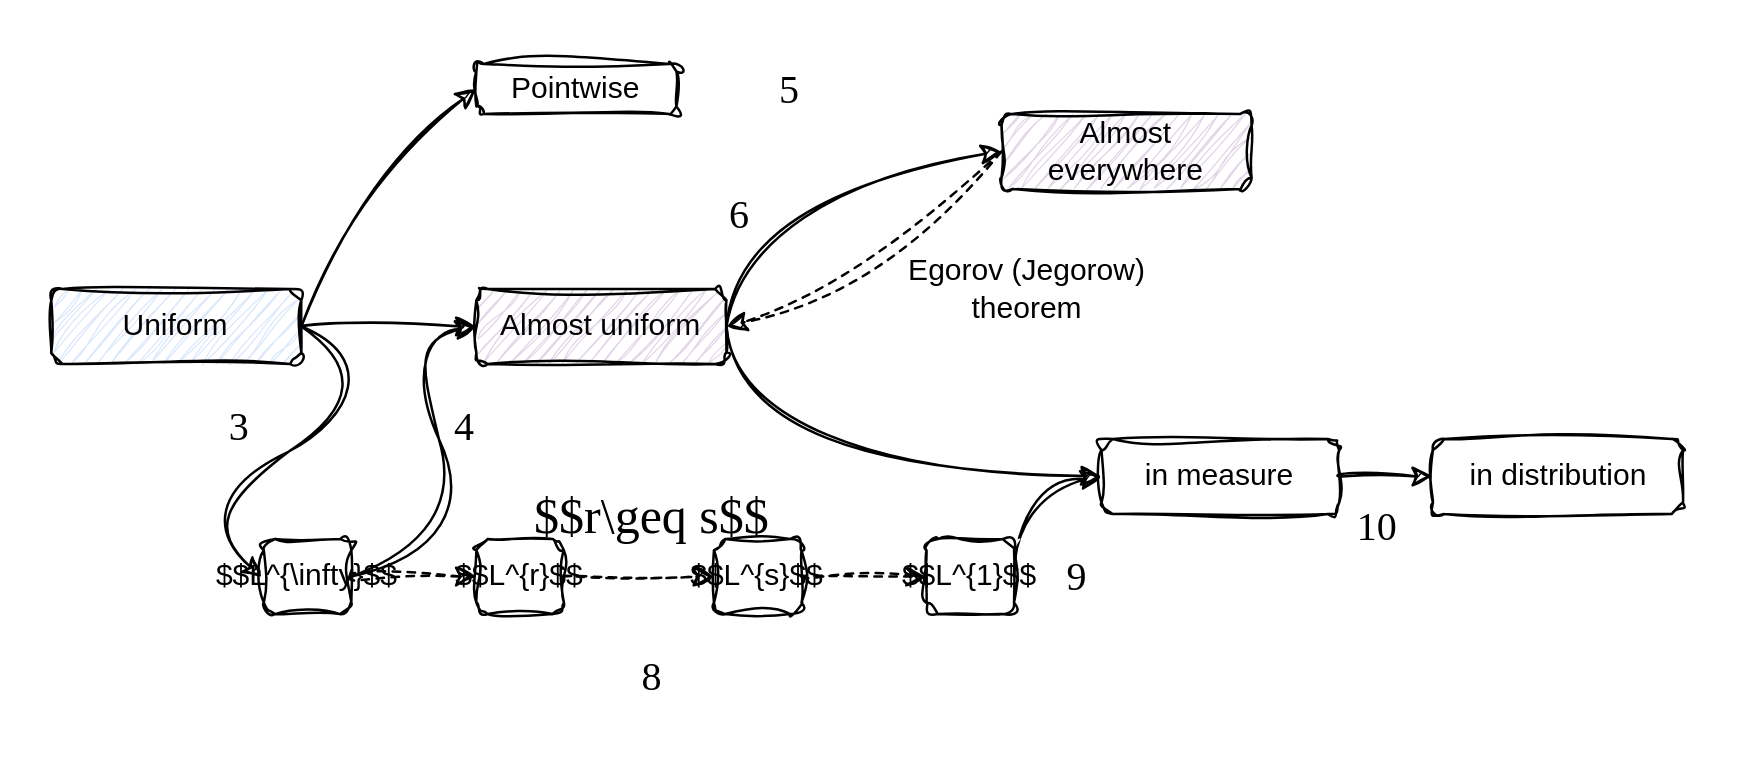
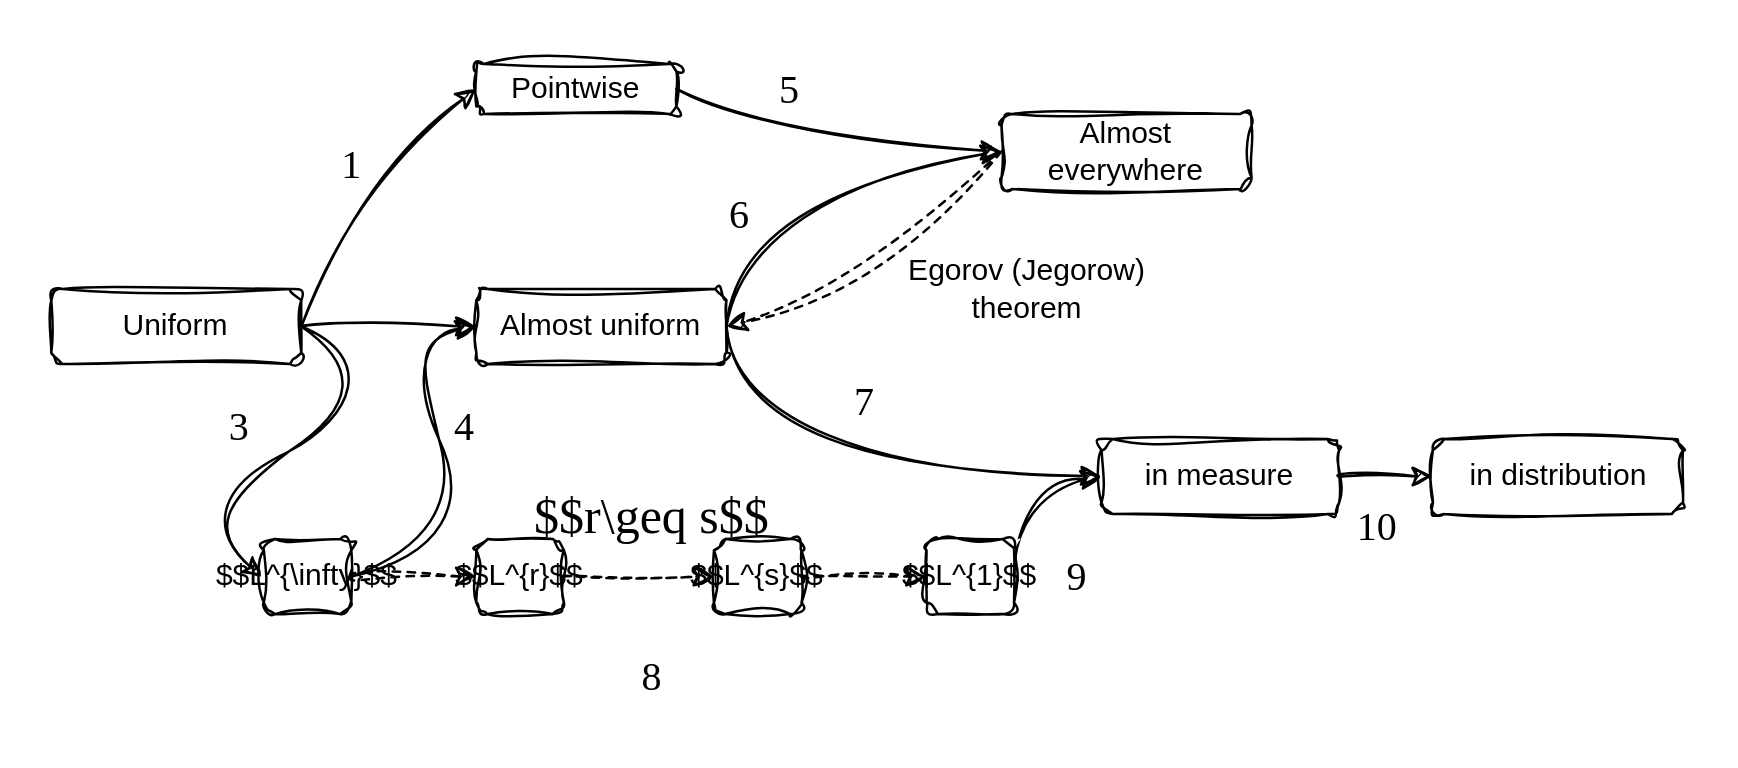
edge "Pointwise" -> "Almost everywhere": added
node "Almost everywhere": fillcolor #e1d5e7 -> #ffffff
node "1": added
node "Uniform": fillcolor #dae8fc -> #ffffff
node "Almost uniform": fillcolor #e1d5e7 -> #ffffff
node "7": added
edge "$$L^{s}$$" -> "$$L^{1}$$": arrowhead open -> classic
